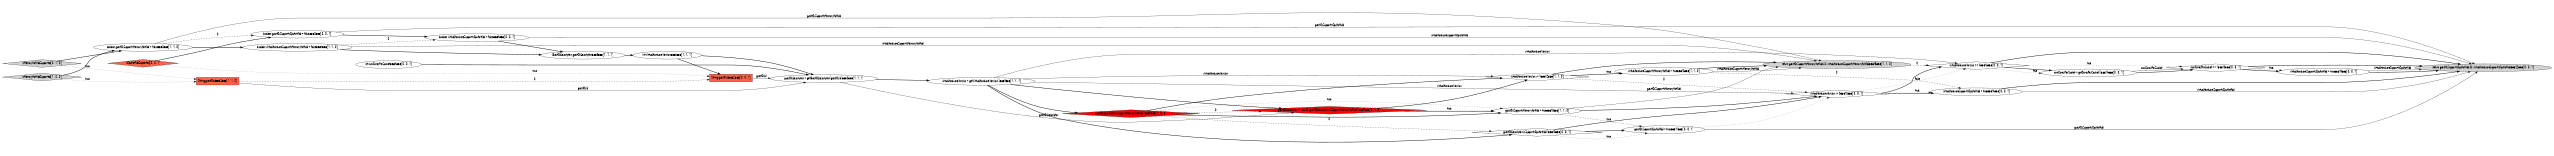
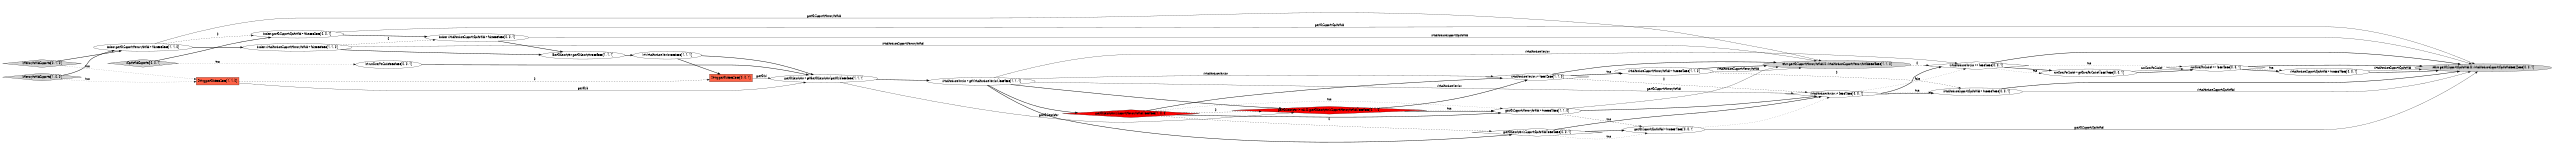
node "isCpuHotAddSupported['0', '0', '1']": fillcolor tomato -> lightgray
edge "isCpuHotAddSupported['0', '0', '1']" -> "String guestOsId@@@2@@@['0', '0', '1']": now "isCpuHotAddSupported['0', '0', '1']" -> "int numCoresPerSocket@@@7@@@['0', '0', '1']"
